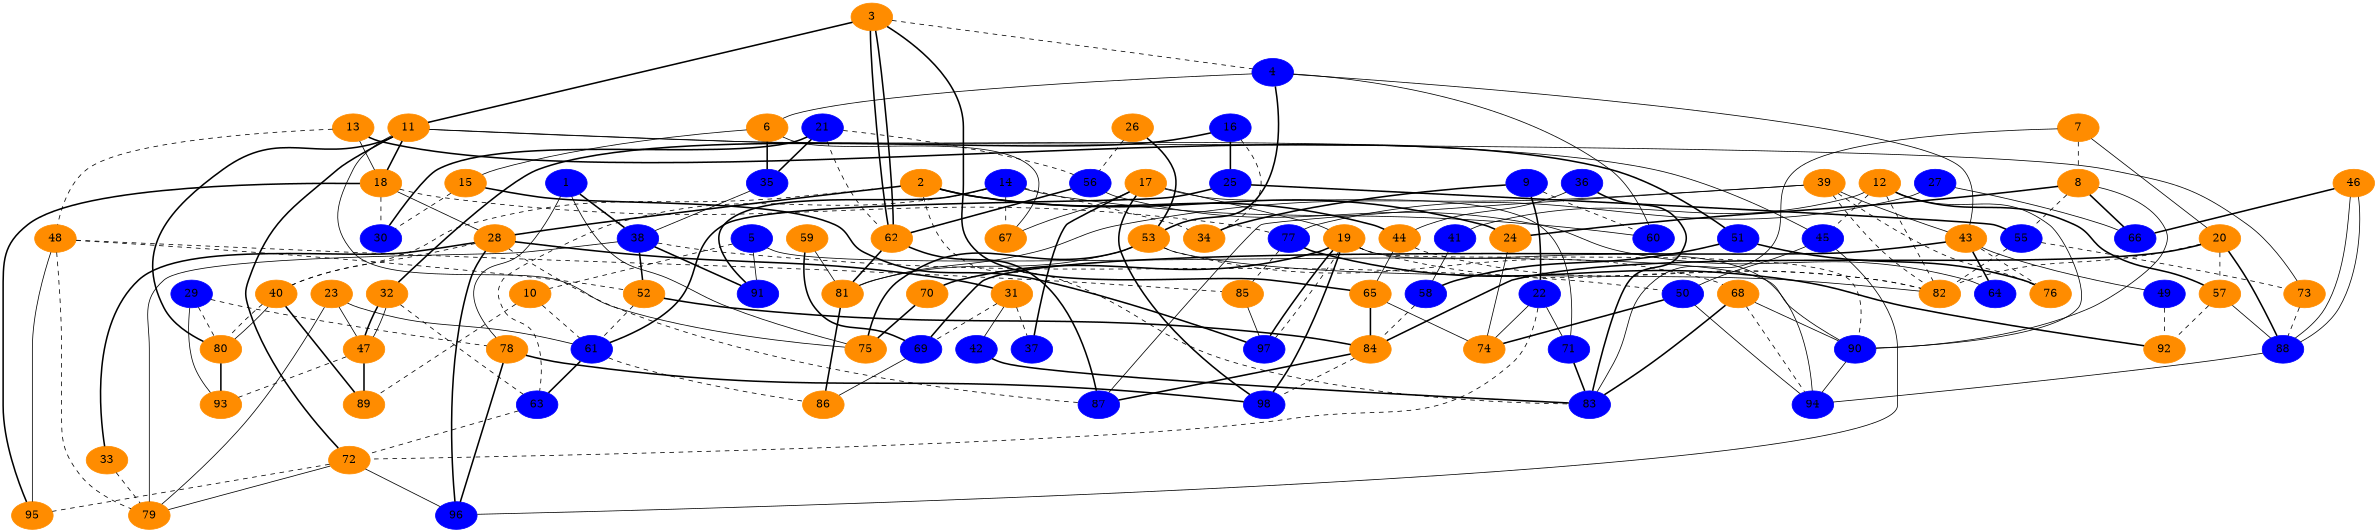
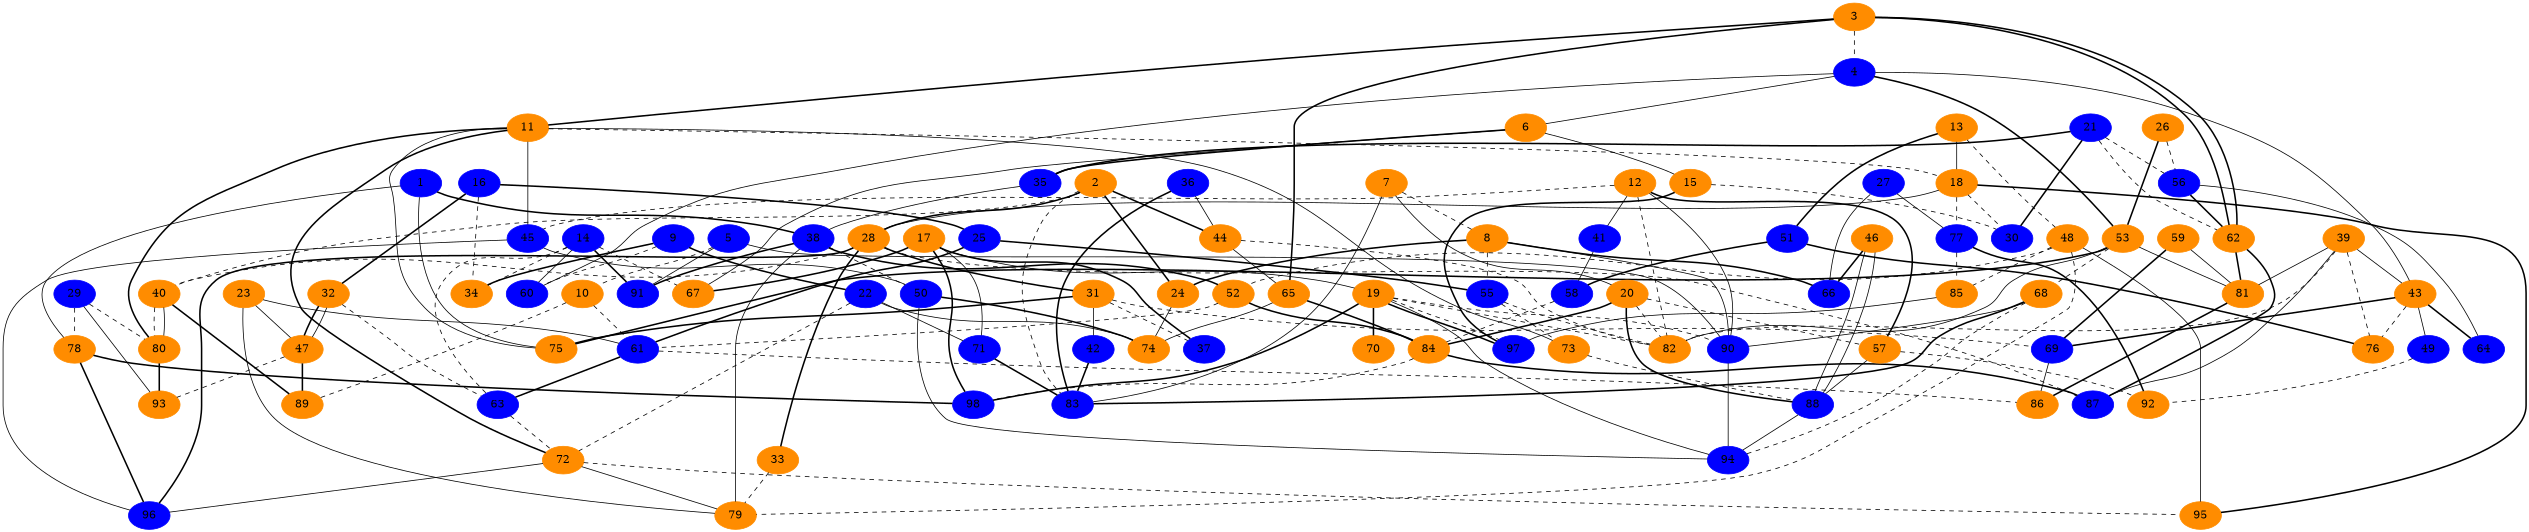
edge "11" -- "18": style bold -> dashed
edge "17" -- "67": style solid -> bold
edge "70" -- "75": now "31" -- "75"
